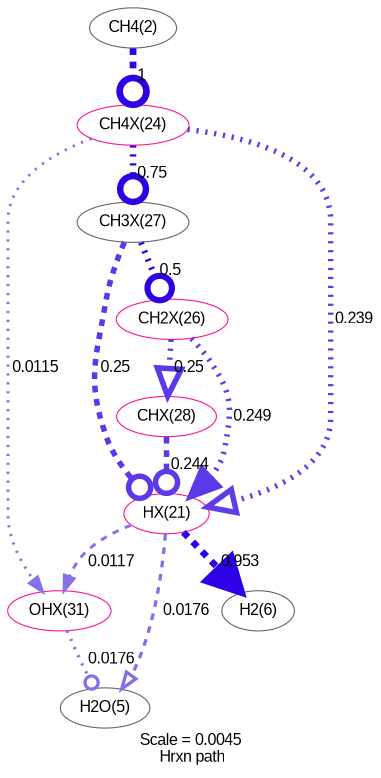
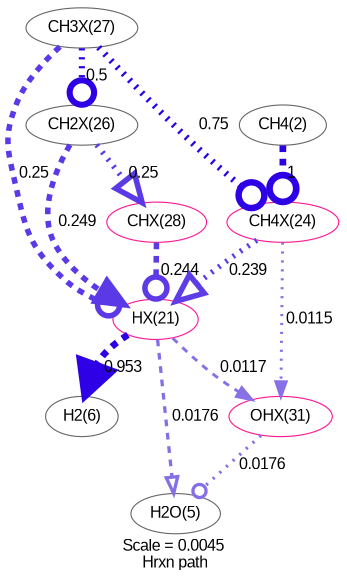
edge "CH4X(24)" -> "CH3X(27)": reversed
node "CH2X(26)": color deeppink -> gray40
edge "CH2X(26)" -> "HX(21)": style dotted -> dashed
